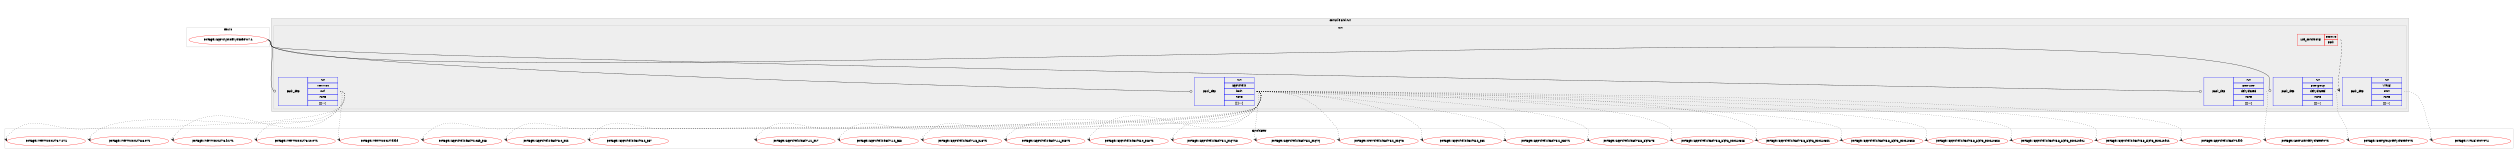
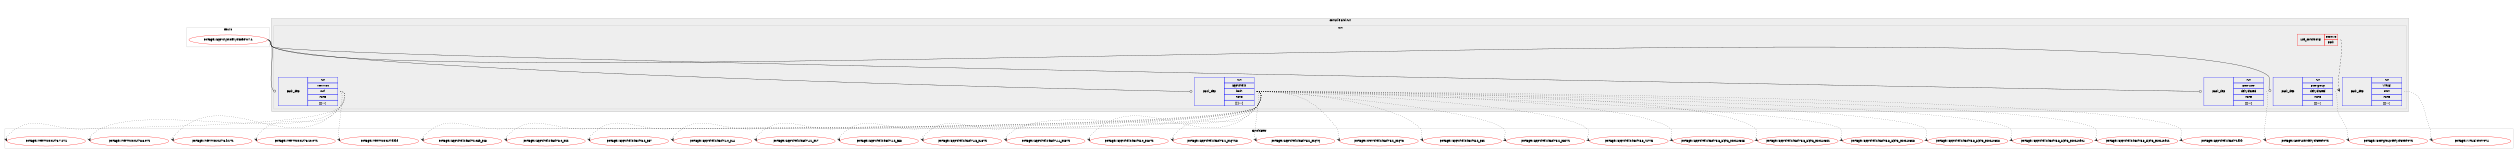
node "portage://app-shells/bash-4.0_p44": added
node "portage://app-shells/bash-5.3_alpha-r5": label "portage://app-shells/bash-5.3_alpha-r5" -> "portage://app-shells/bash-5.3_run-r5"
